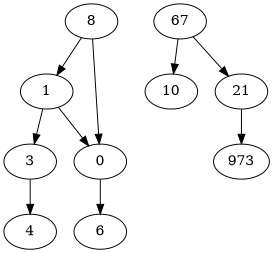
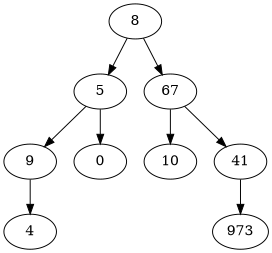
edge "8" -> "0": now "8" -> "67"
node "1": label "1" -> "5"
node "21": label "21" -> "41"
node "3": label "3" -> "9"
node "6": removed
